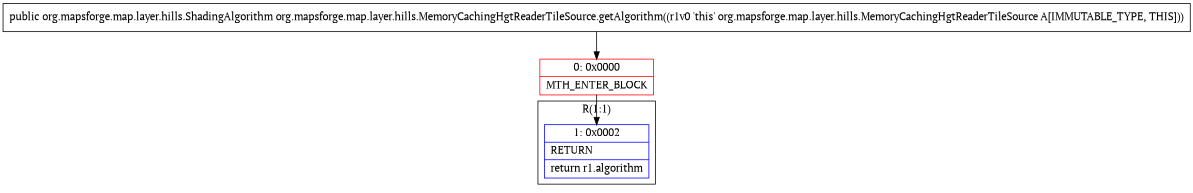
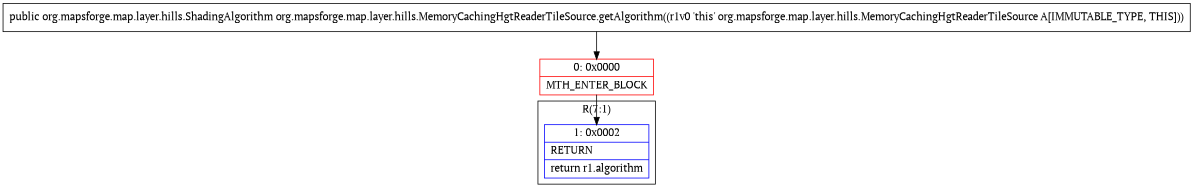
cluster "R(1:1)": label "R(1:1)" -> "R(7:1)"
